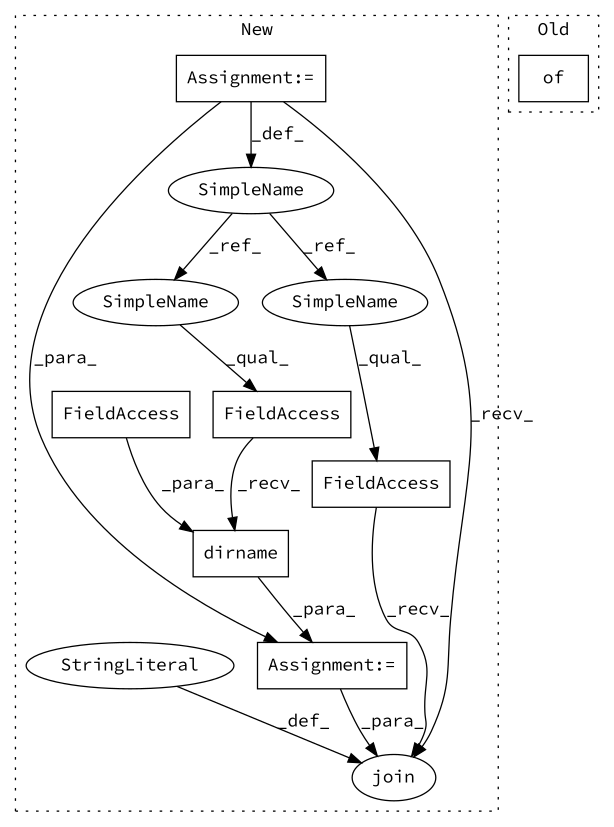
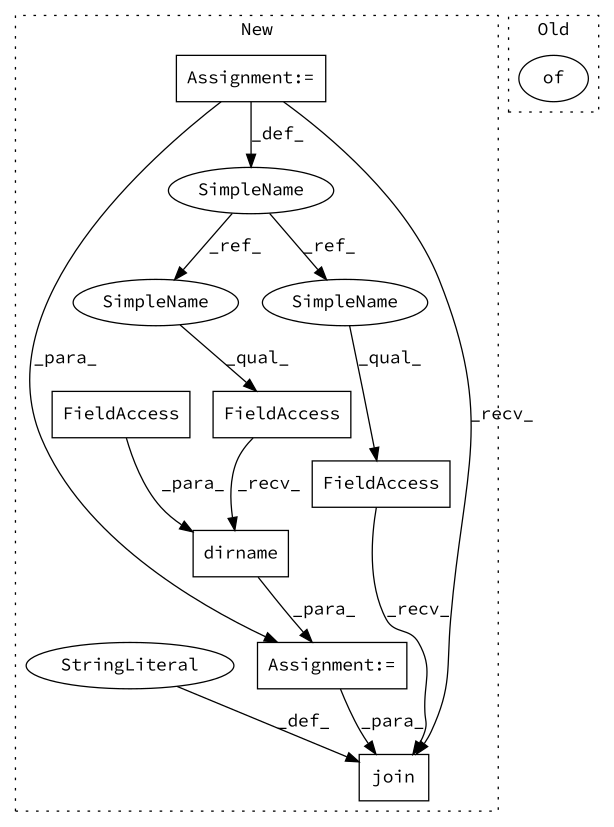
node "of": shape box -> ellipse
node "join": shape ellipse -> box
